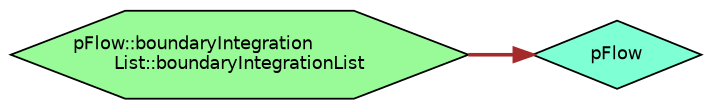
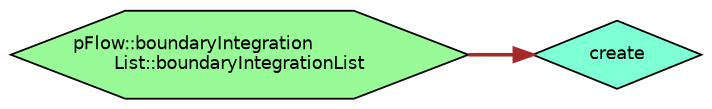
node "pFlow": label "pFlow" -> "create"
